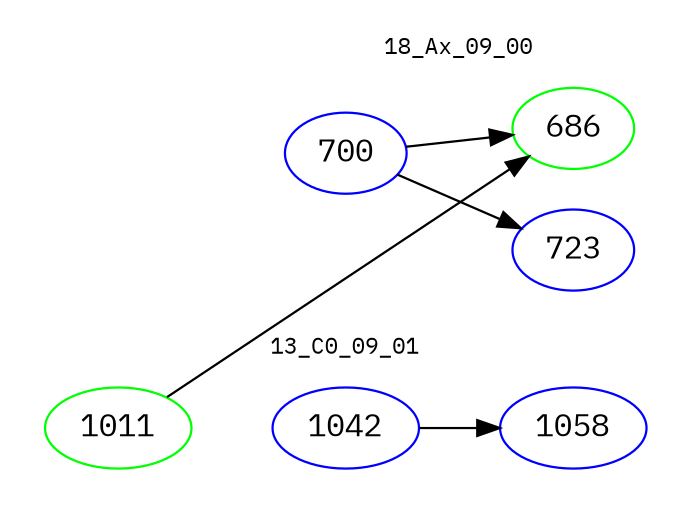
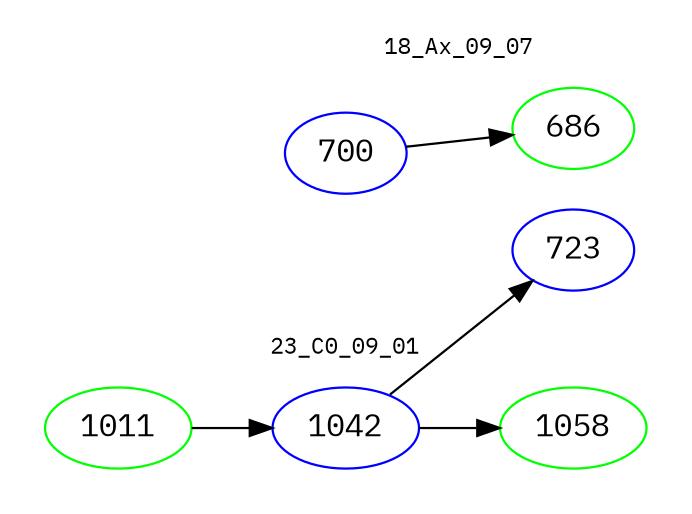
cluster "18_Ax_09_00": label "18_Ax_09_00" -> "18_Ax_09_07"
edge "700" -> "723": now "1042" -> "723"
edge "1011" -> "686": now "1011" -> "1042"
cluster "13_C0_09_01": label "13_C0_09_01" -> "23_C0_09_01"
node "1058": color blue -> green
